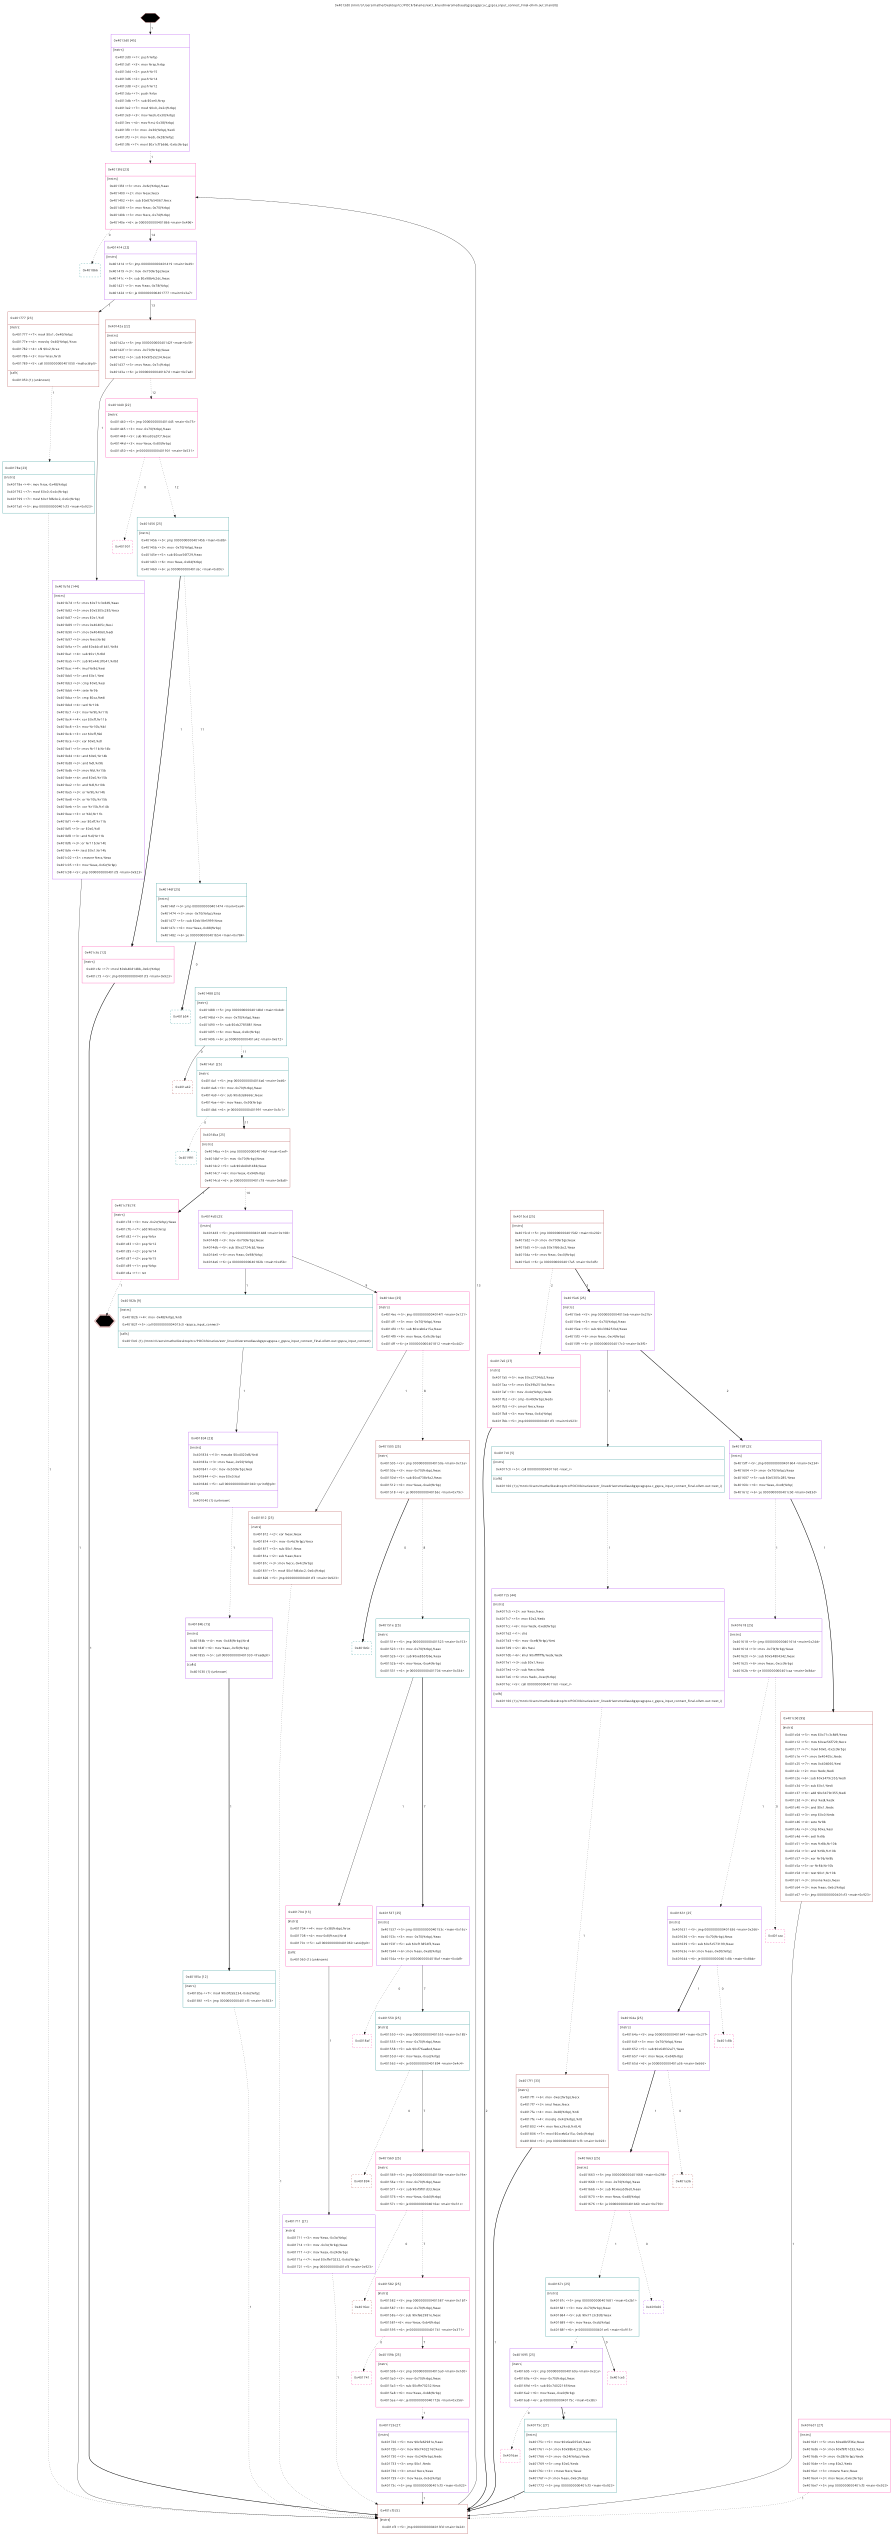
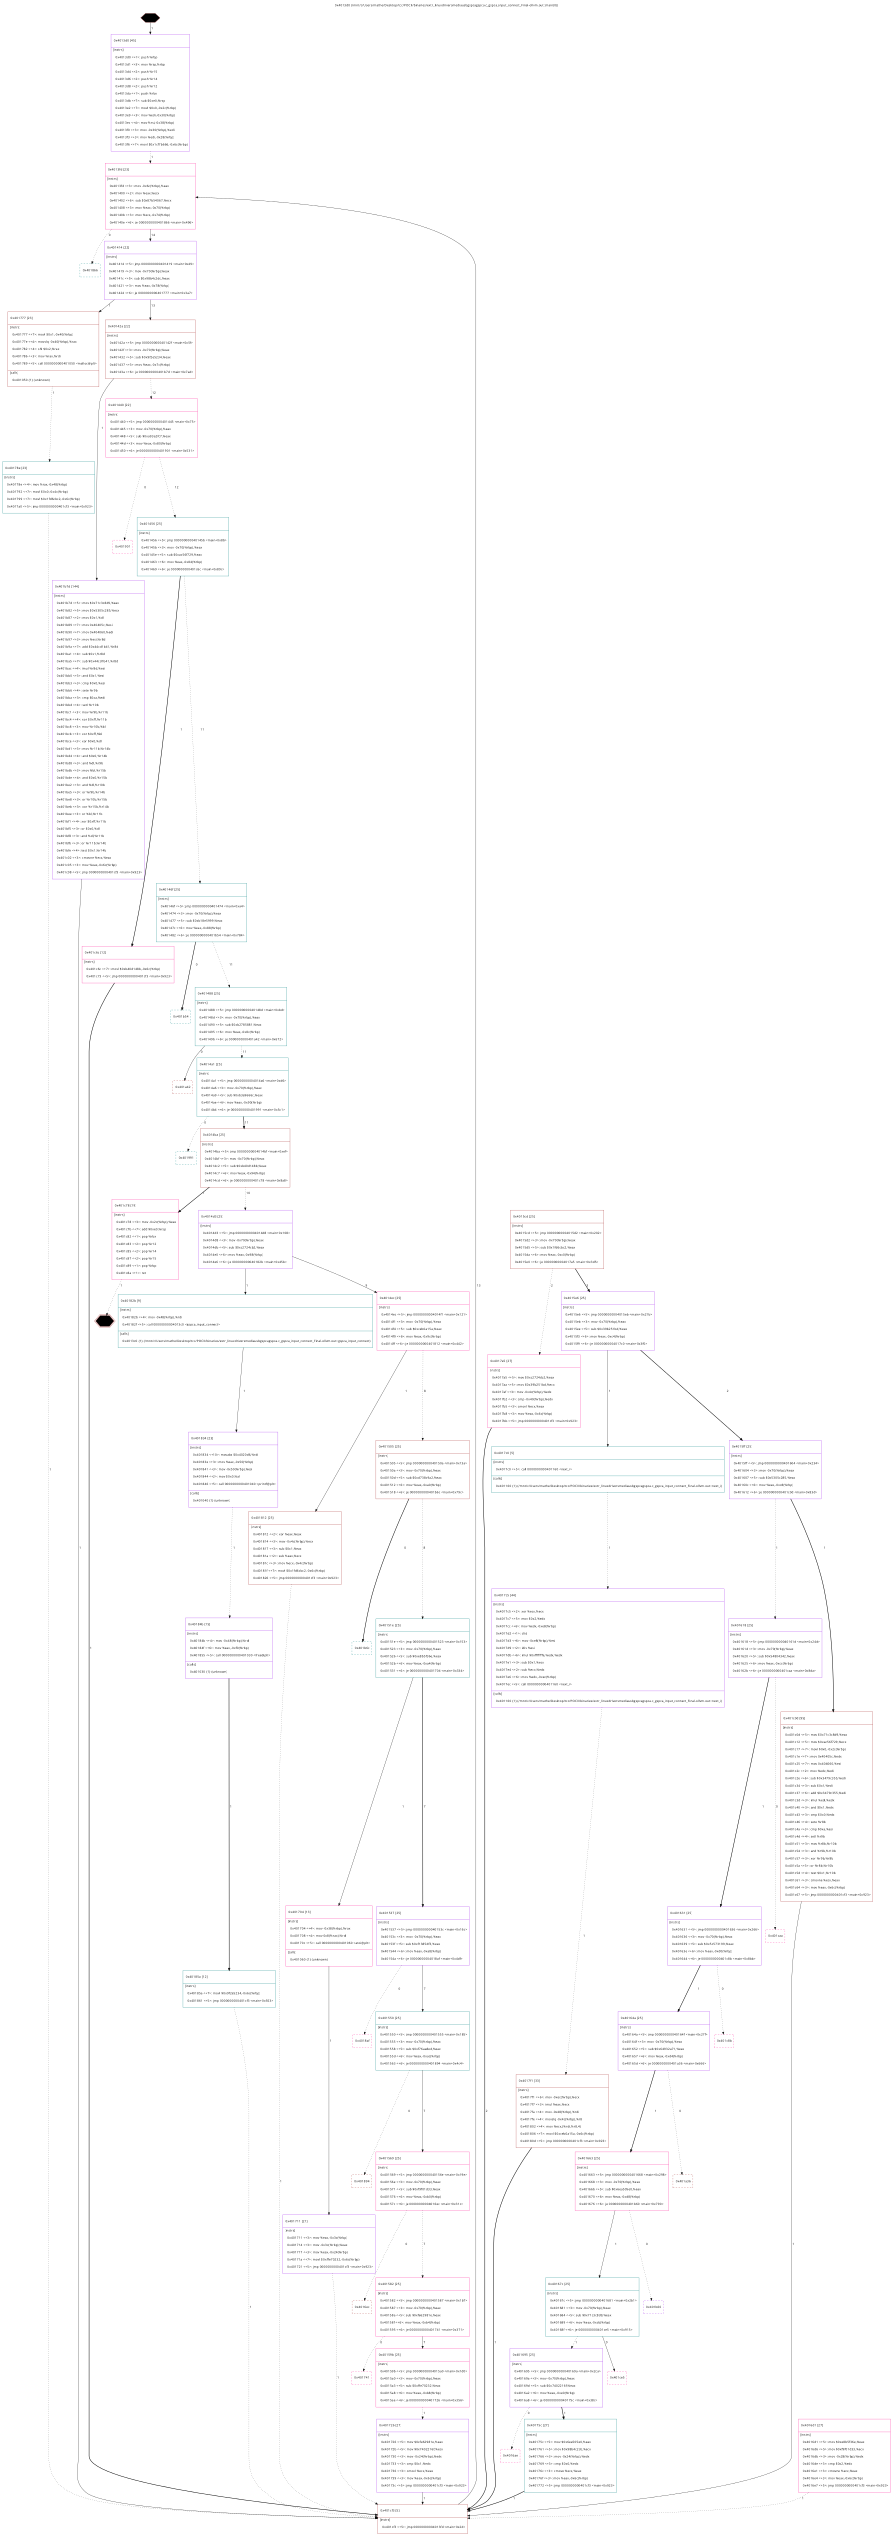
edge "0x40146f [25]" -> "0x401488 [25]": added, label "11"
edge "0x401618 [25]" -> "0x401631 [25]": style dotted -> bold
edge "0x401663 [25]" -> "0x40167c [25]": style dotted -> solid
